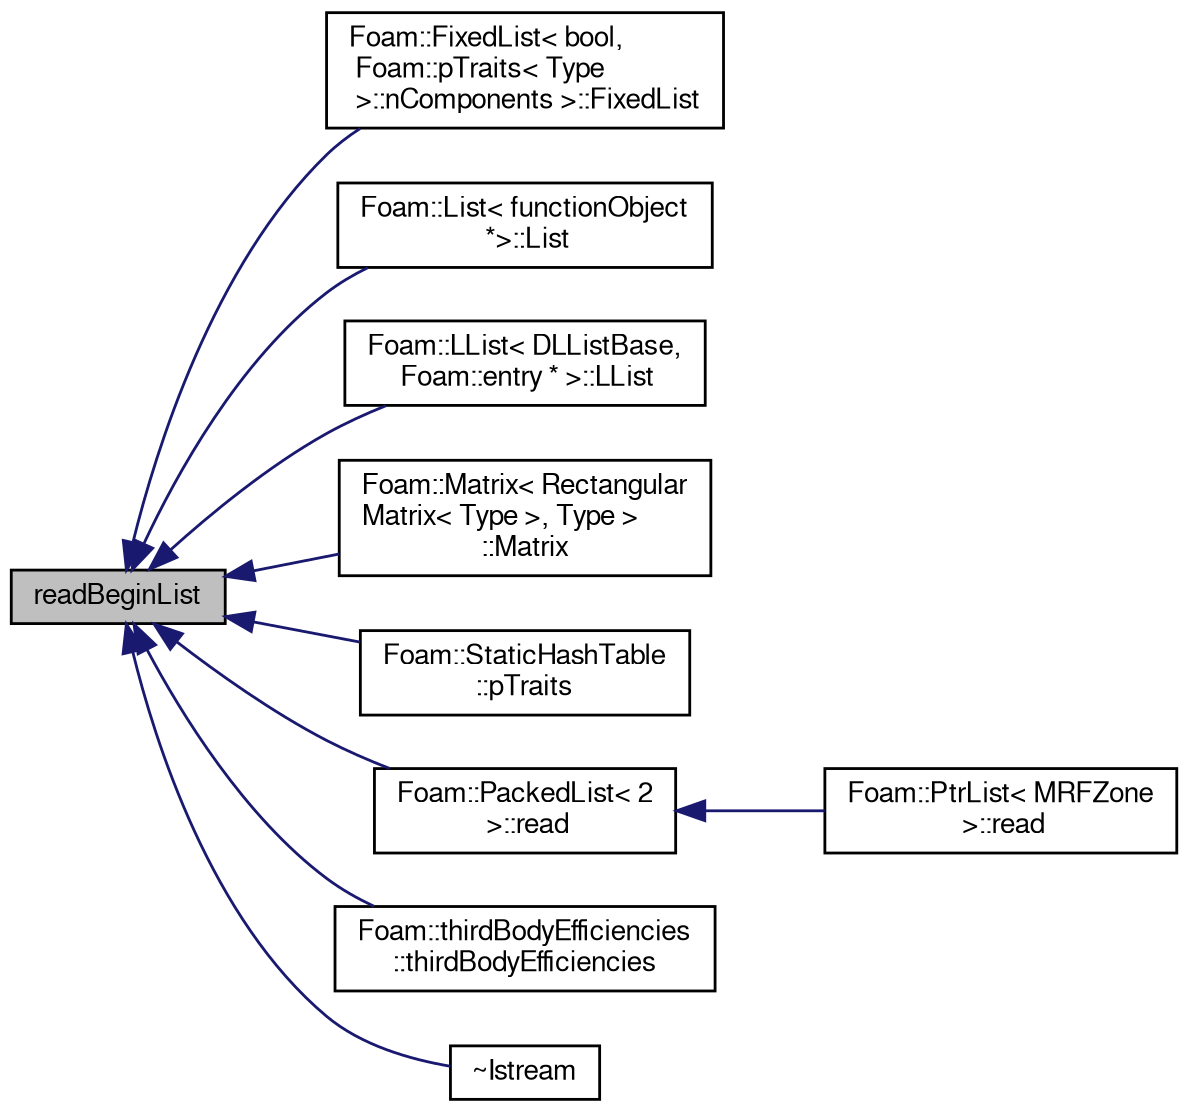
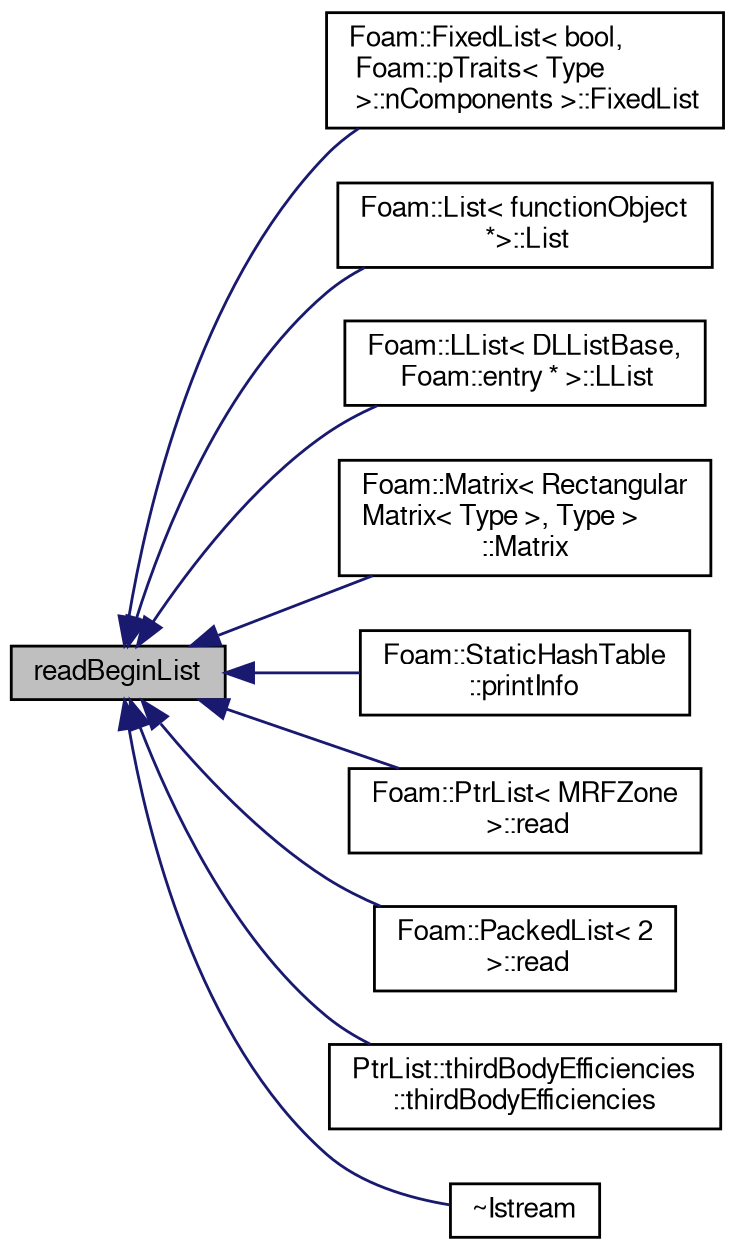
node "Foam::StaticHashTable ::pTraits": label "Foam::StaticHashTable ::pTraits" -> "Foam::StaticHashTable ::printInfo"
edge "Foam::PtrList< MRFZone >::read" -> "Foam::PackedList< 2 >::read": now "Foam::PtrList< MRFZone >::read" -> "readBeginList"
node "Foam::thirdBodyEfficiencies ::thirdBodyEfficiencies": label "Foam::thirdBodyEfficiencies ::thirdBodyEfficiencies" -> "PtrList::thirdBodyEfficiencies ::thirdBodyEfficiencies"
